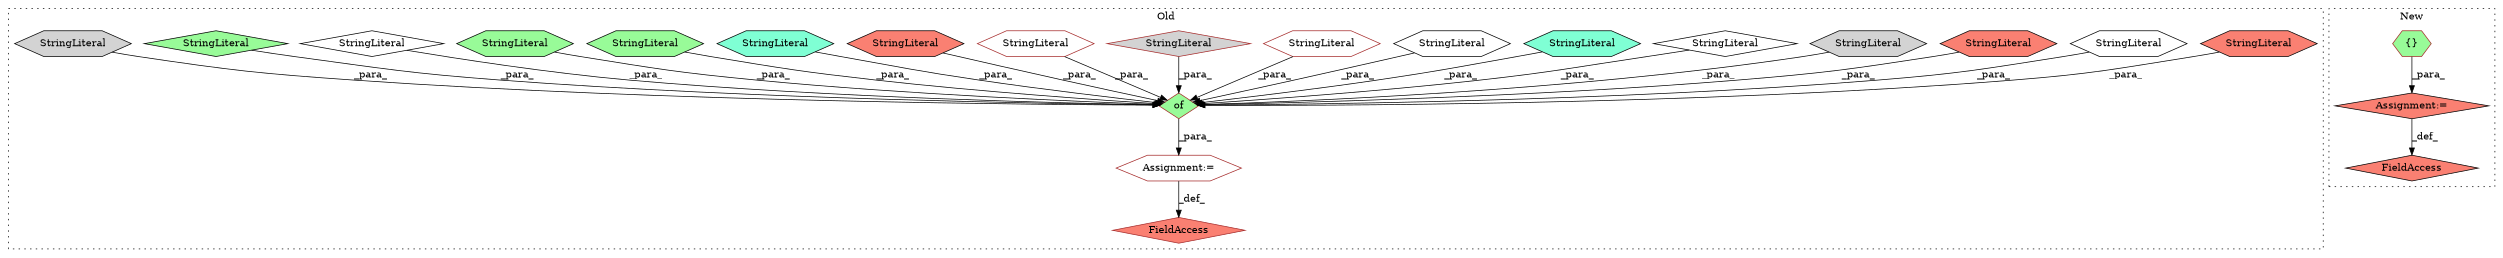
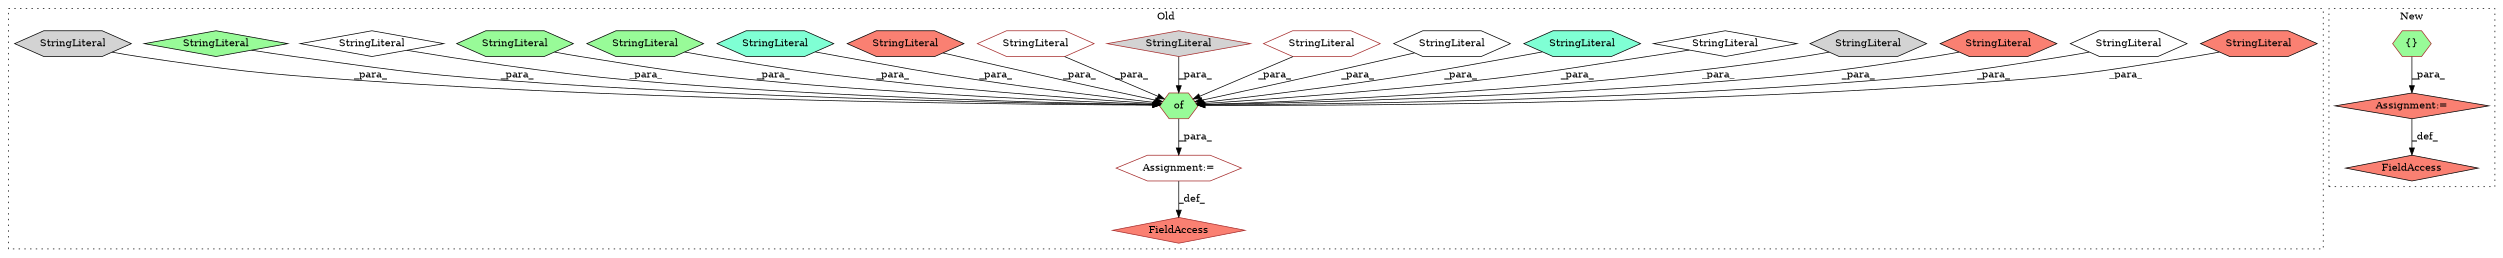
node "of": shape diamond -> hexagon
